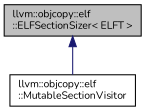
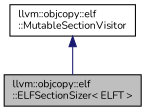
edge "llvm::objcopy::elf ::MutableSectionVisitor" -> "llvm::objcopy::elf ::ELFSectionSizer< ELFT >": reversed
